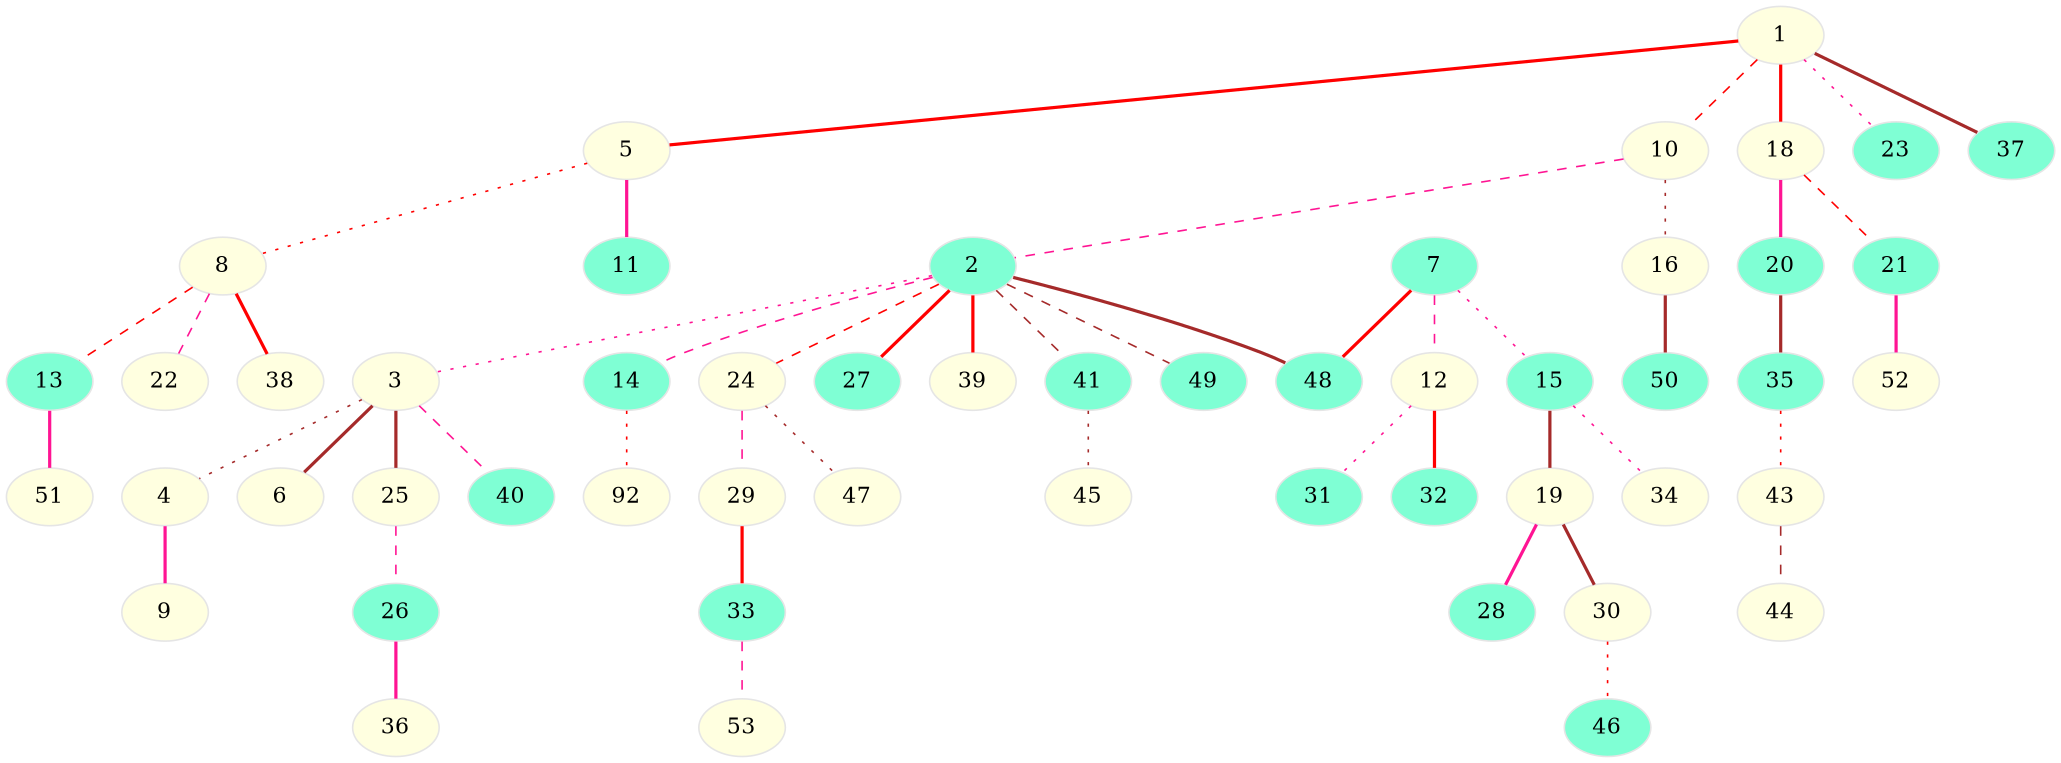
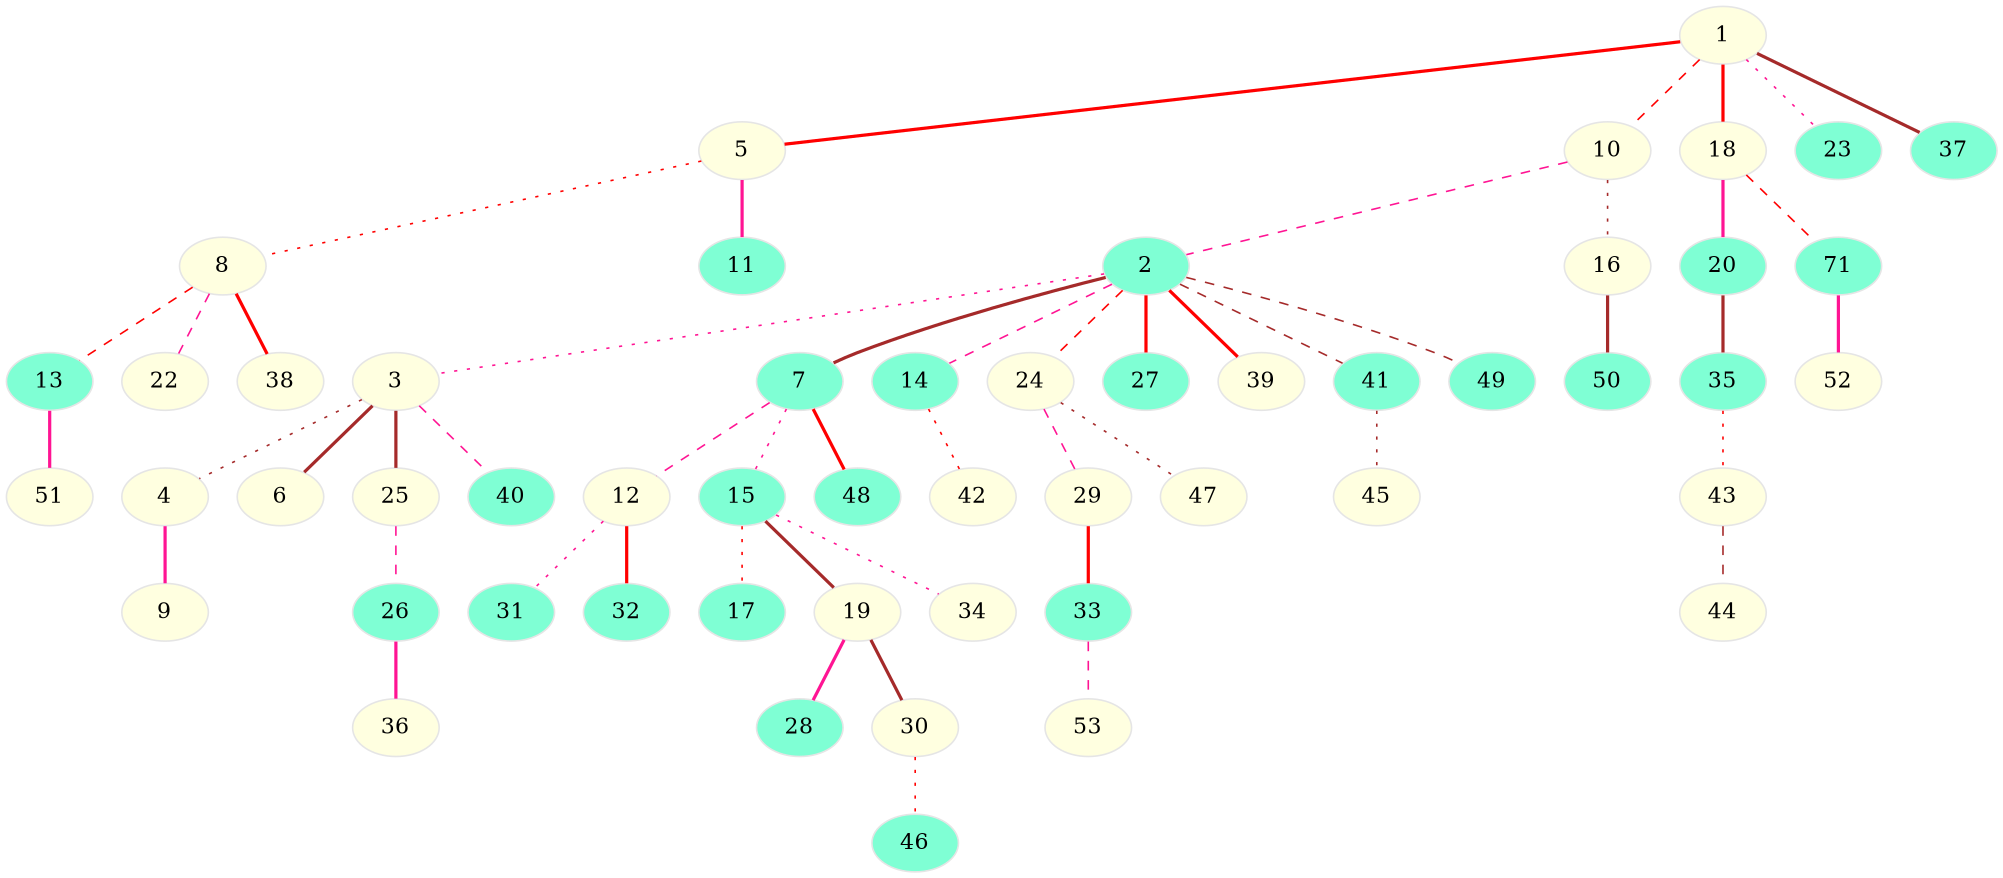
node "21": label "21" -> "71"
edge "2" -- "48": now "2" -- "7"
node "92": label "92" -> "42"
node "17": added
